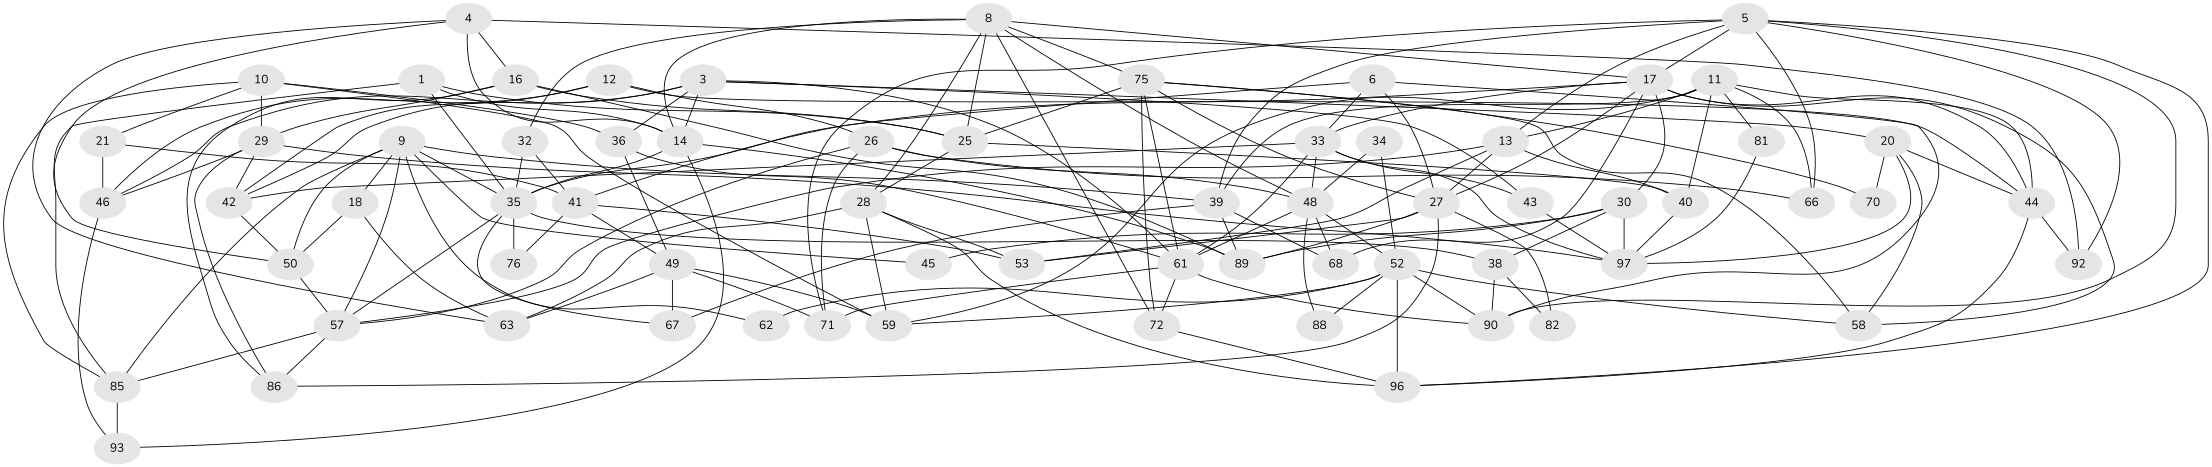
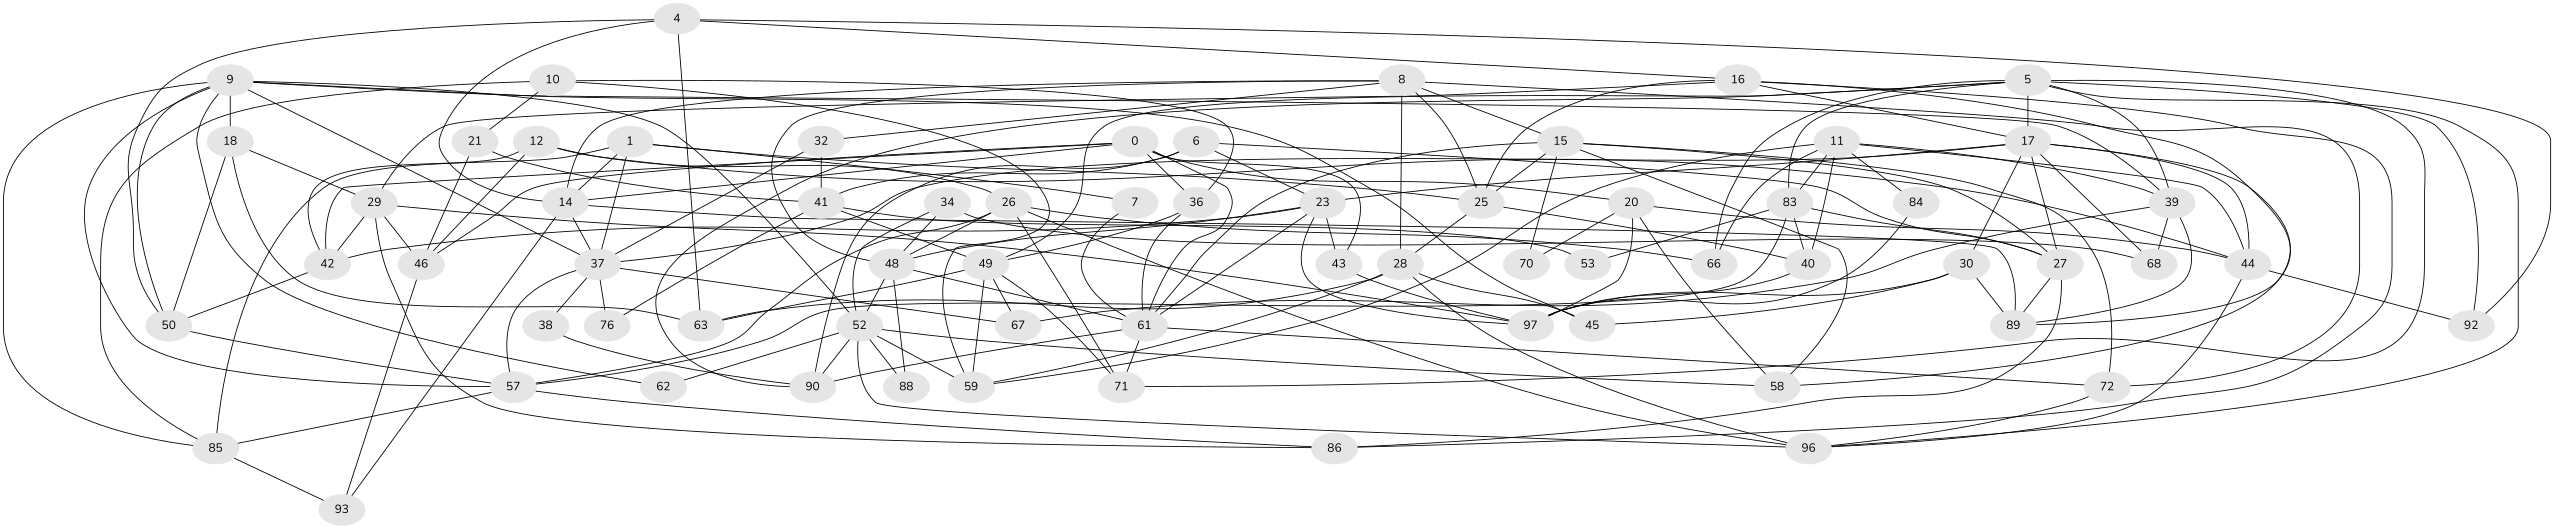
edge "8" -- "17": now "16" -- "17"
node "3": label "3" -> "0"
node "75": label "75" -> "15"
edge "5" -- "49": added
edge "9" -- "52": added
edge "10" -- "29": now "18" -- "29"
node "33": label "33" -> "23"
node "13": label "13" -> "83"
node "81": label "81" -> "84"
node "35": label "35" -> "37"
node "7": added
edge "28" -- "53": now "28" -- "45"
edge "48" -- "68": now "34" -- "68"
edge "30" -- "38": removed
edge "27" -- "53": removed
node "82": removed
edge "26" -- "96": added
